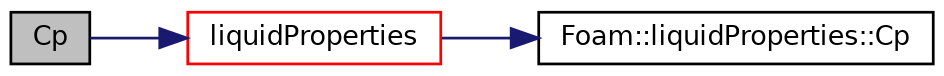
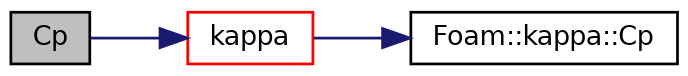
node "liquidProperties": label "liquidProperties" -> "kappa"
node "Foam::liquidProperties::Cp": label "Foam::liquidProperties::Cp" -> "Foam::kappa::Cp"
